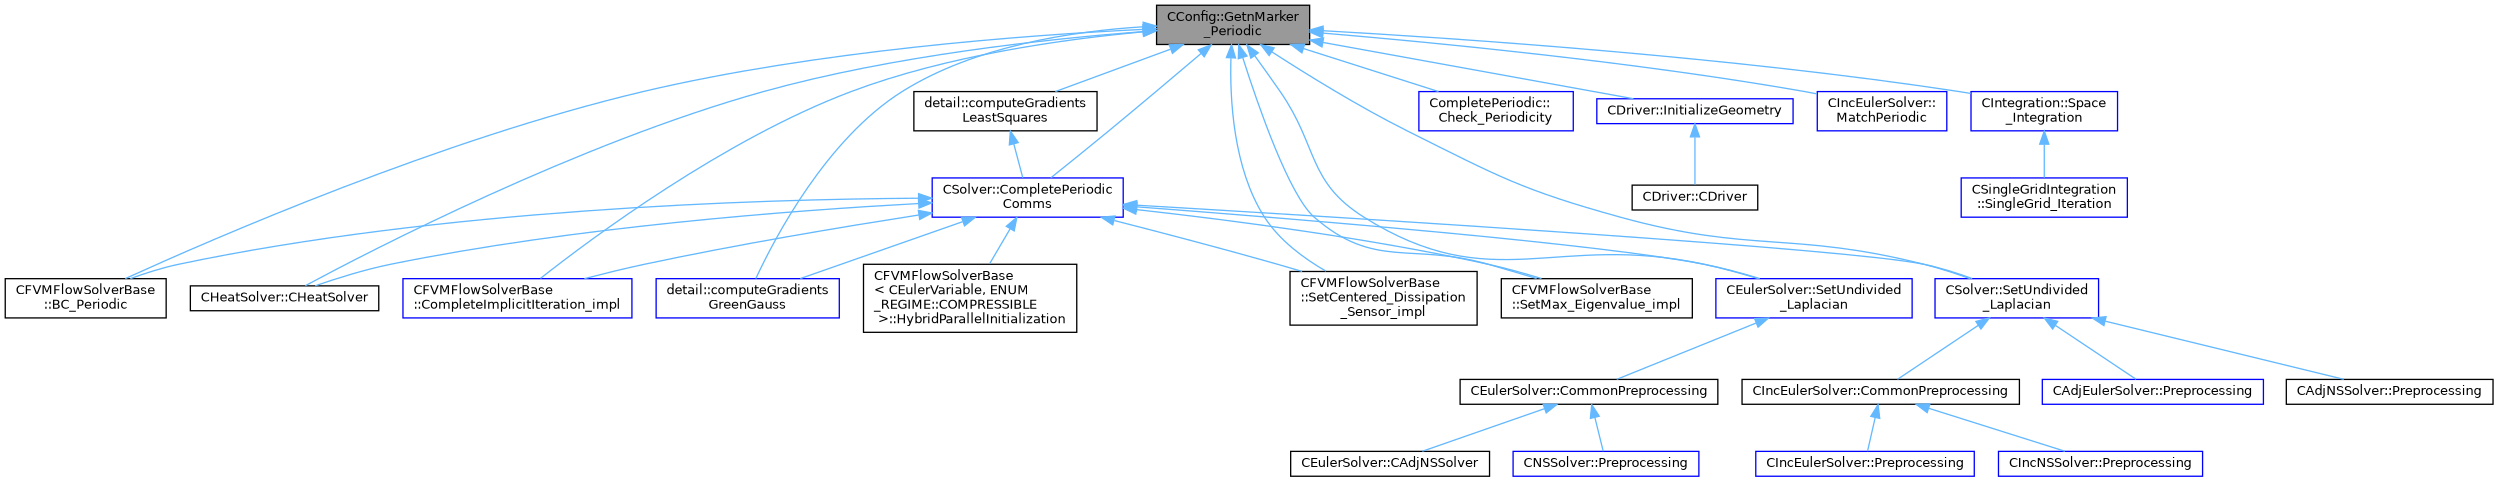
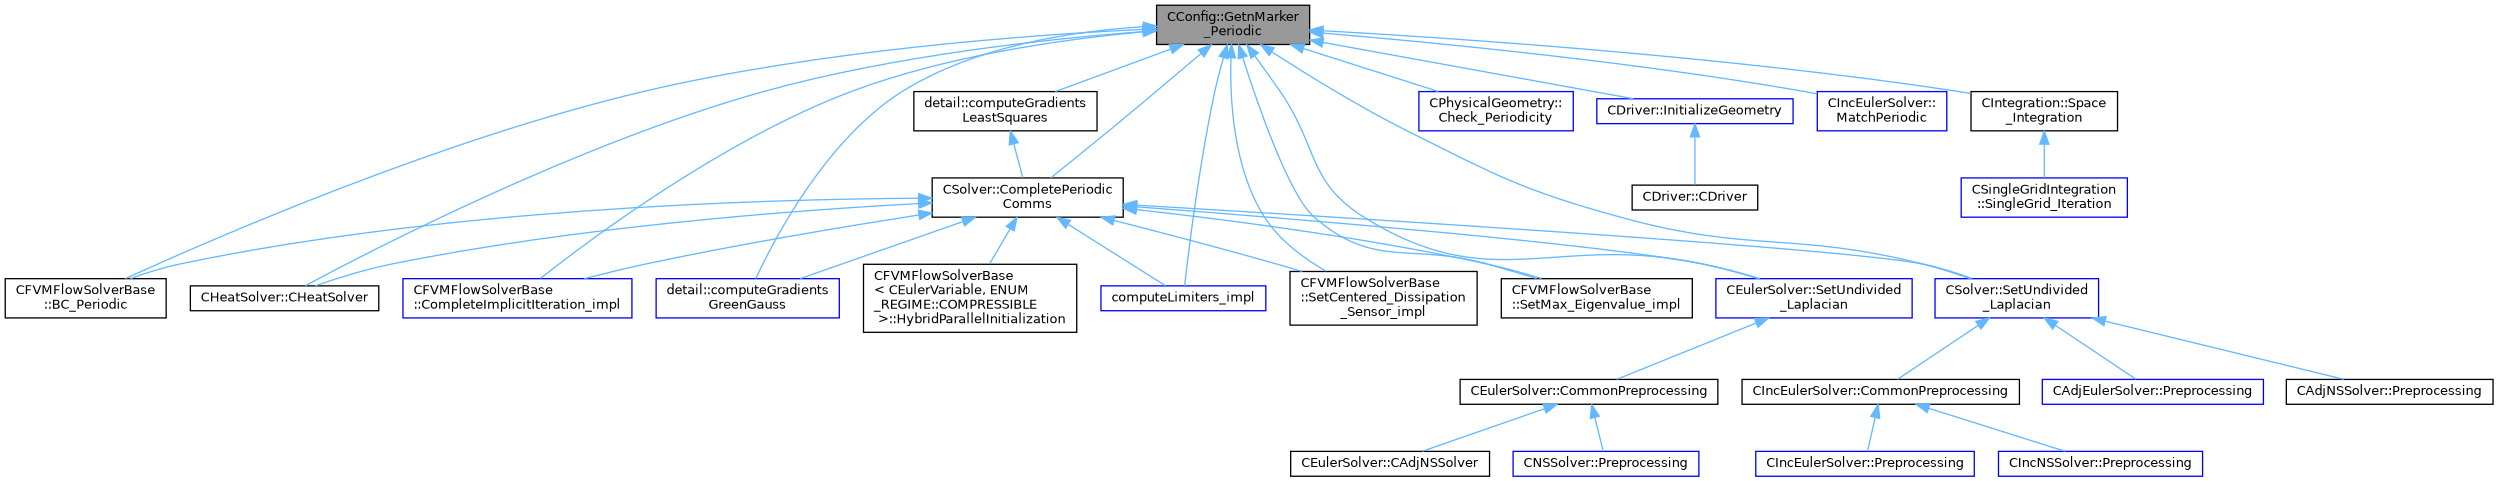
node "CompletePeriodic:: Check_Periodicity": label "CompletePeriodic:: Check_Periodicity" -> "CPhysicalGeometry:: Check_Periodicity"
node "CIntegration::Space _Integration": color blue -> black
node "CSolver::CompletePeriodic Comms": color blue -> black
node "computeLimiters_impl": added
